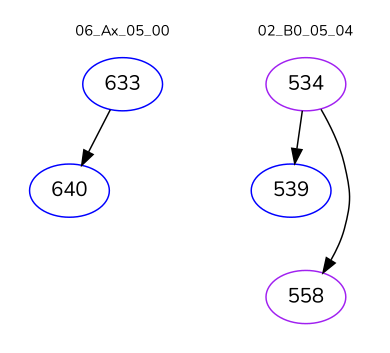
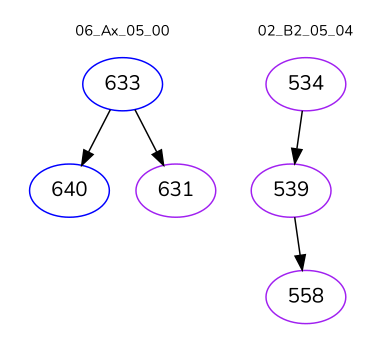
cluster "02_B0_05_04": label "02_B0_05_04" -> "02_B2_05_04"
edge "534" -> "558": now "539" -> "558"
node "631": added
node "539": color blue -> purple
